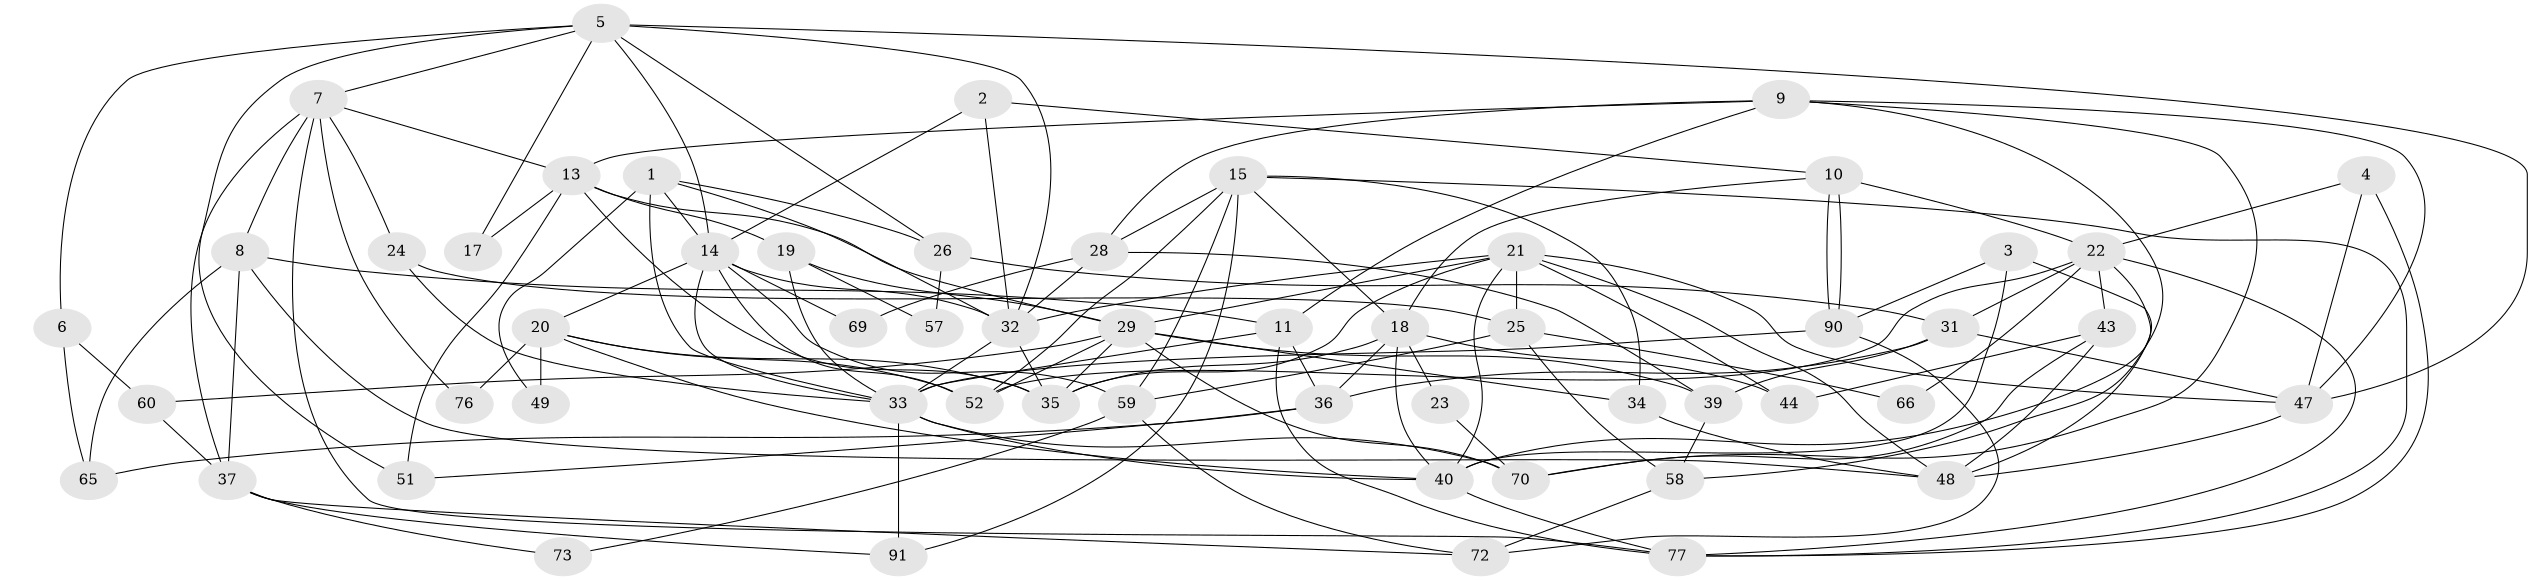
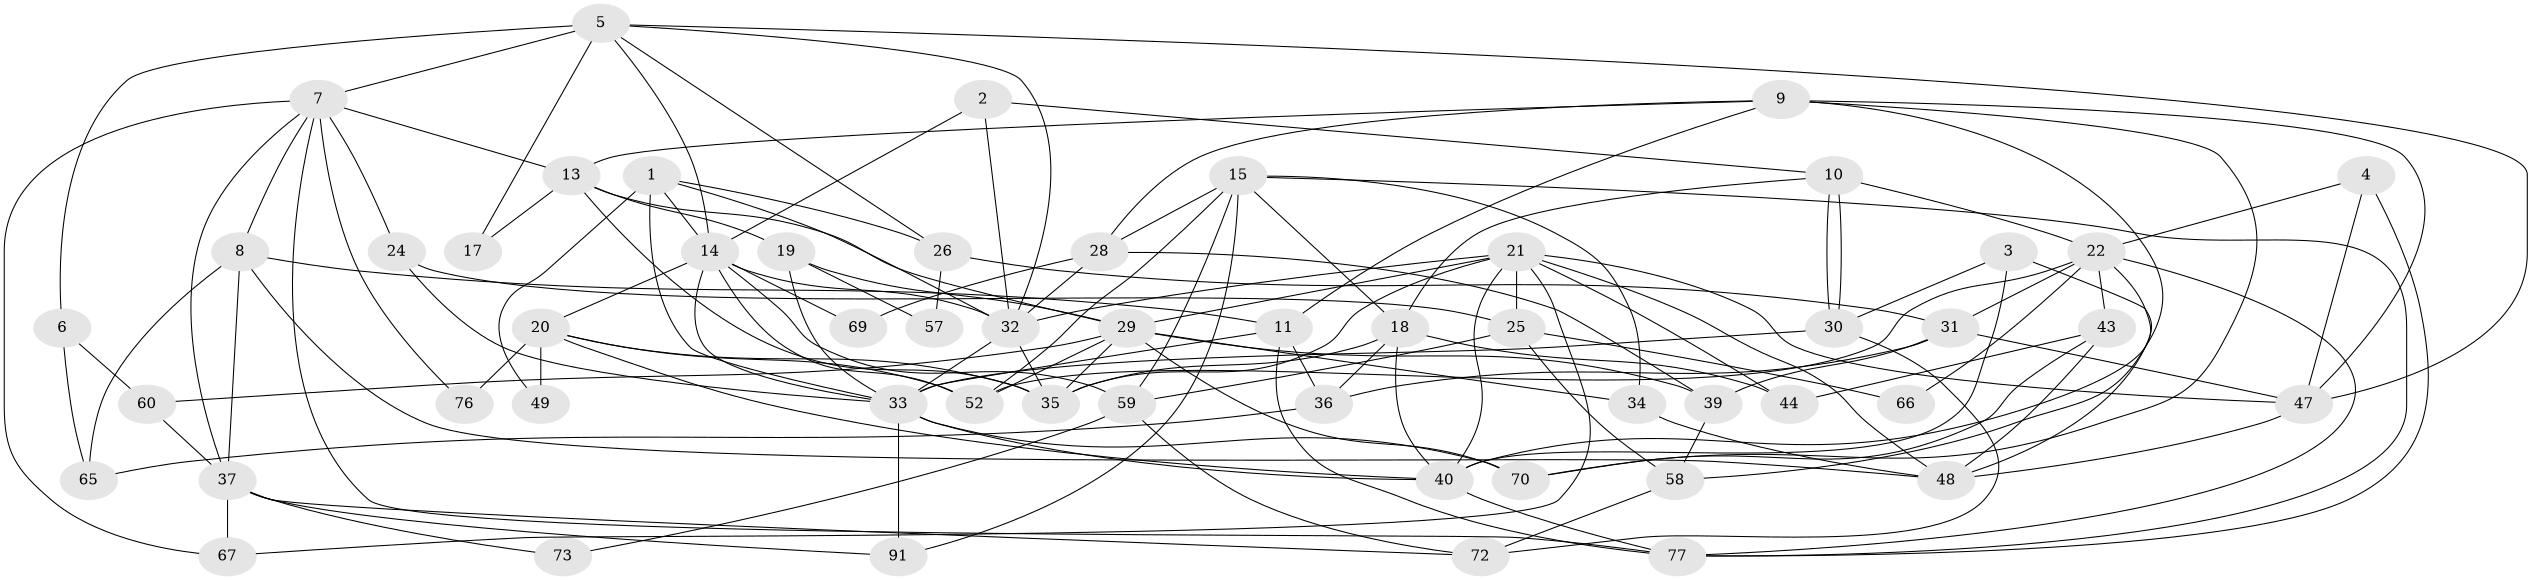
node "90": label "90" -> "30"
node "23": removed
node "51": removed
node "67": added
